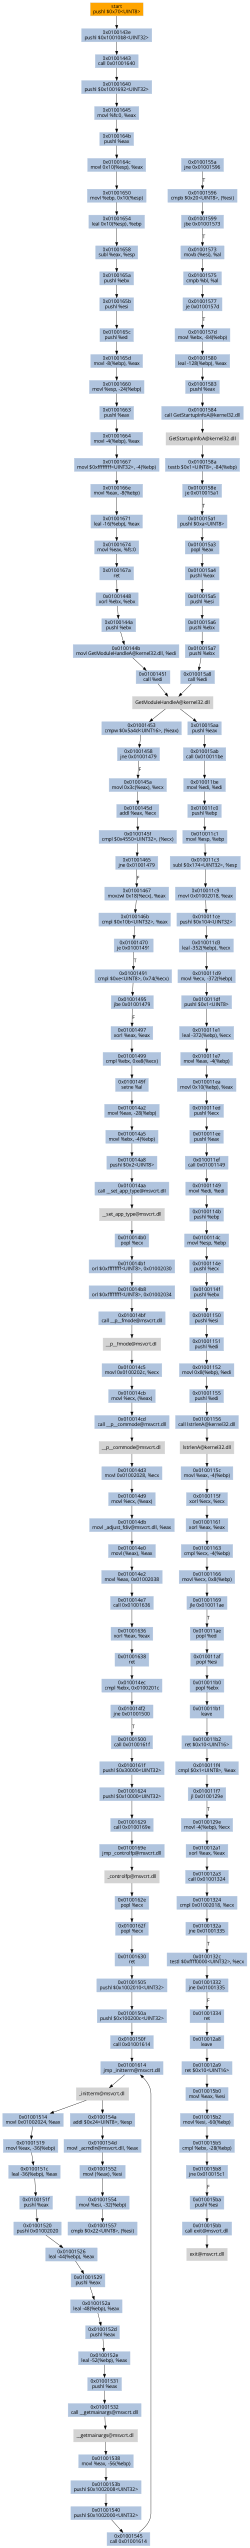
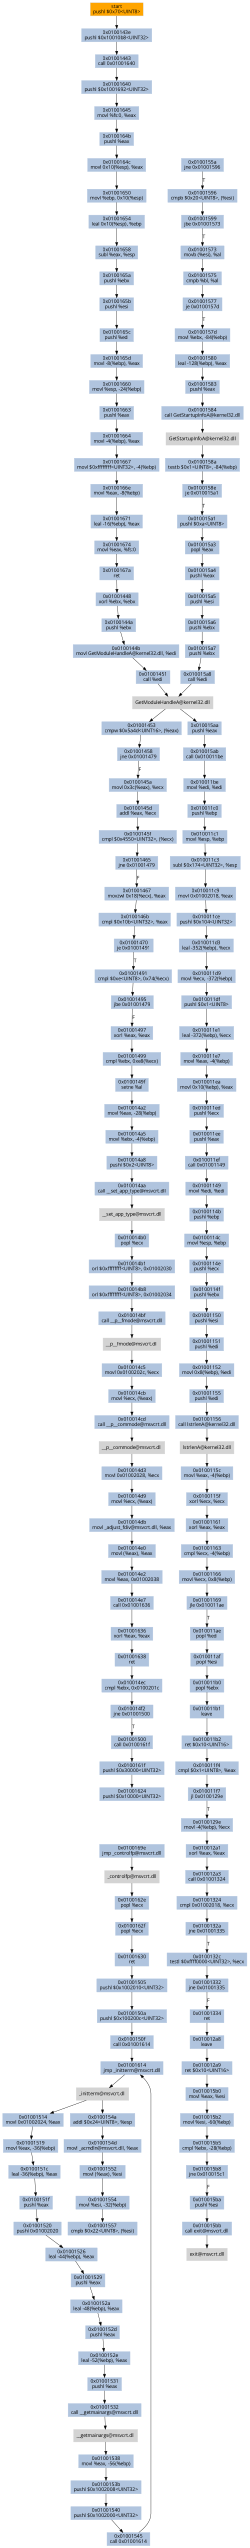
node "0x01001629 call 0x0100169e": removed
